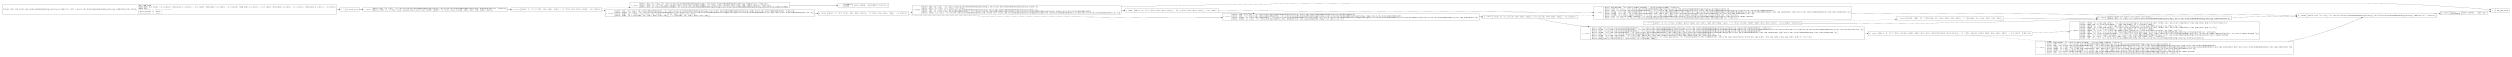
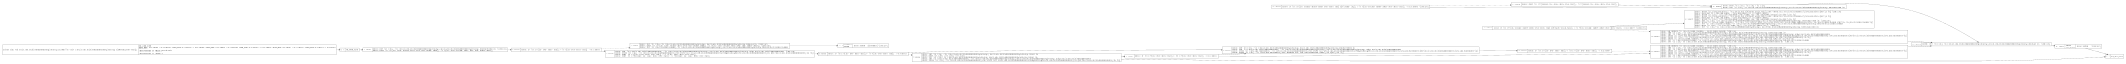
node "12: 0x0047": removed
